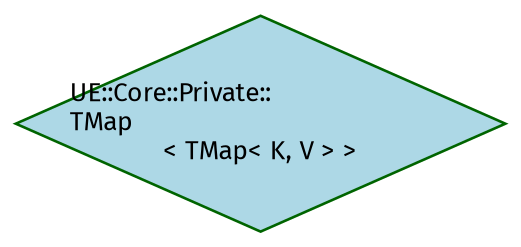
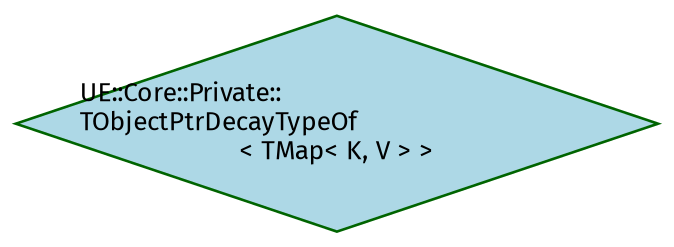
node "UE::Core::Private:: TMap < TMap< K, V > >": label "UE::Core::Private:: TMap < TMap< K, V > >" -> "UE::Core::Private:: TObjectPtrDecayTypeOf < TMap< K, V > >"
